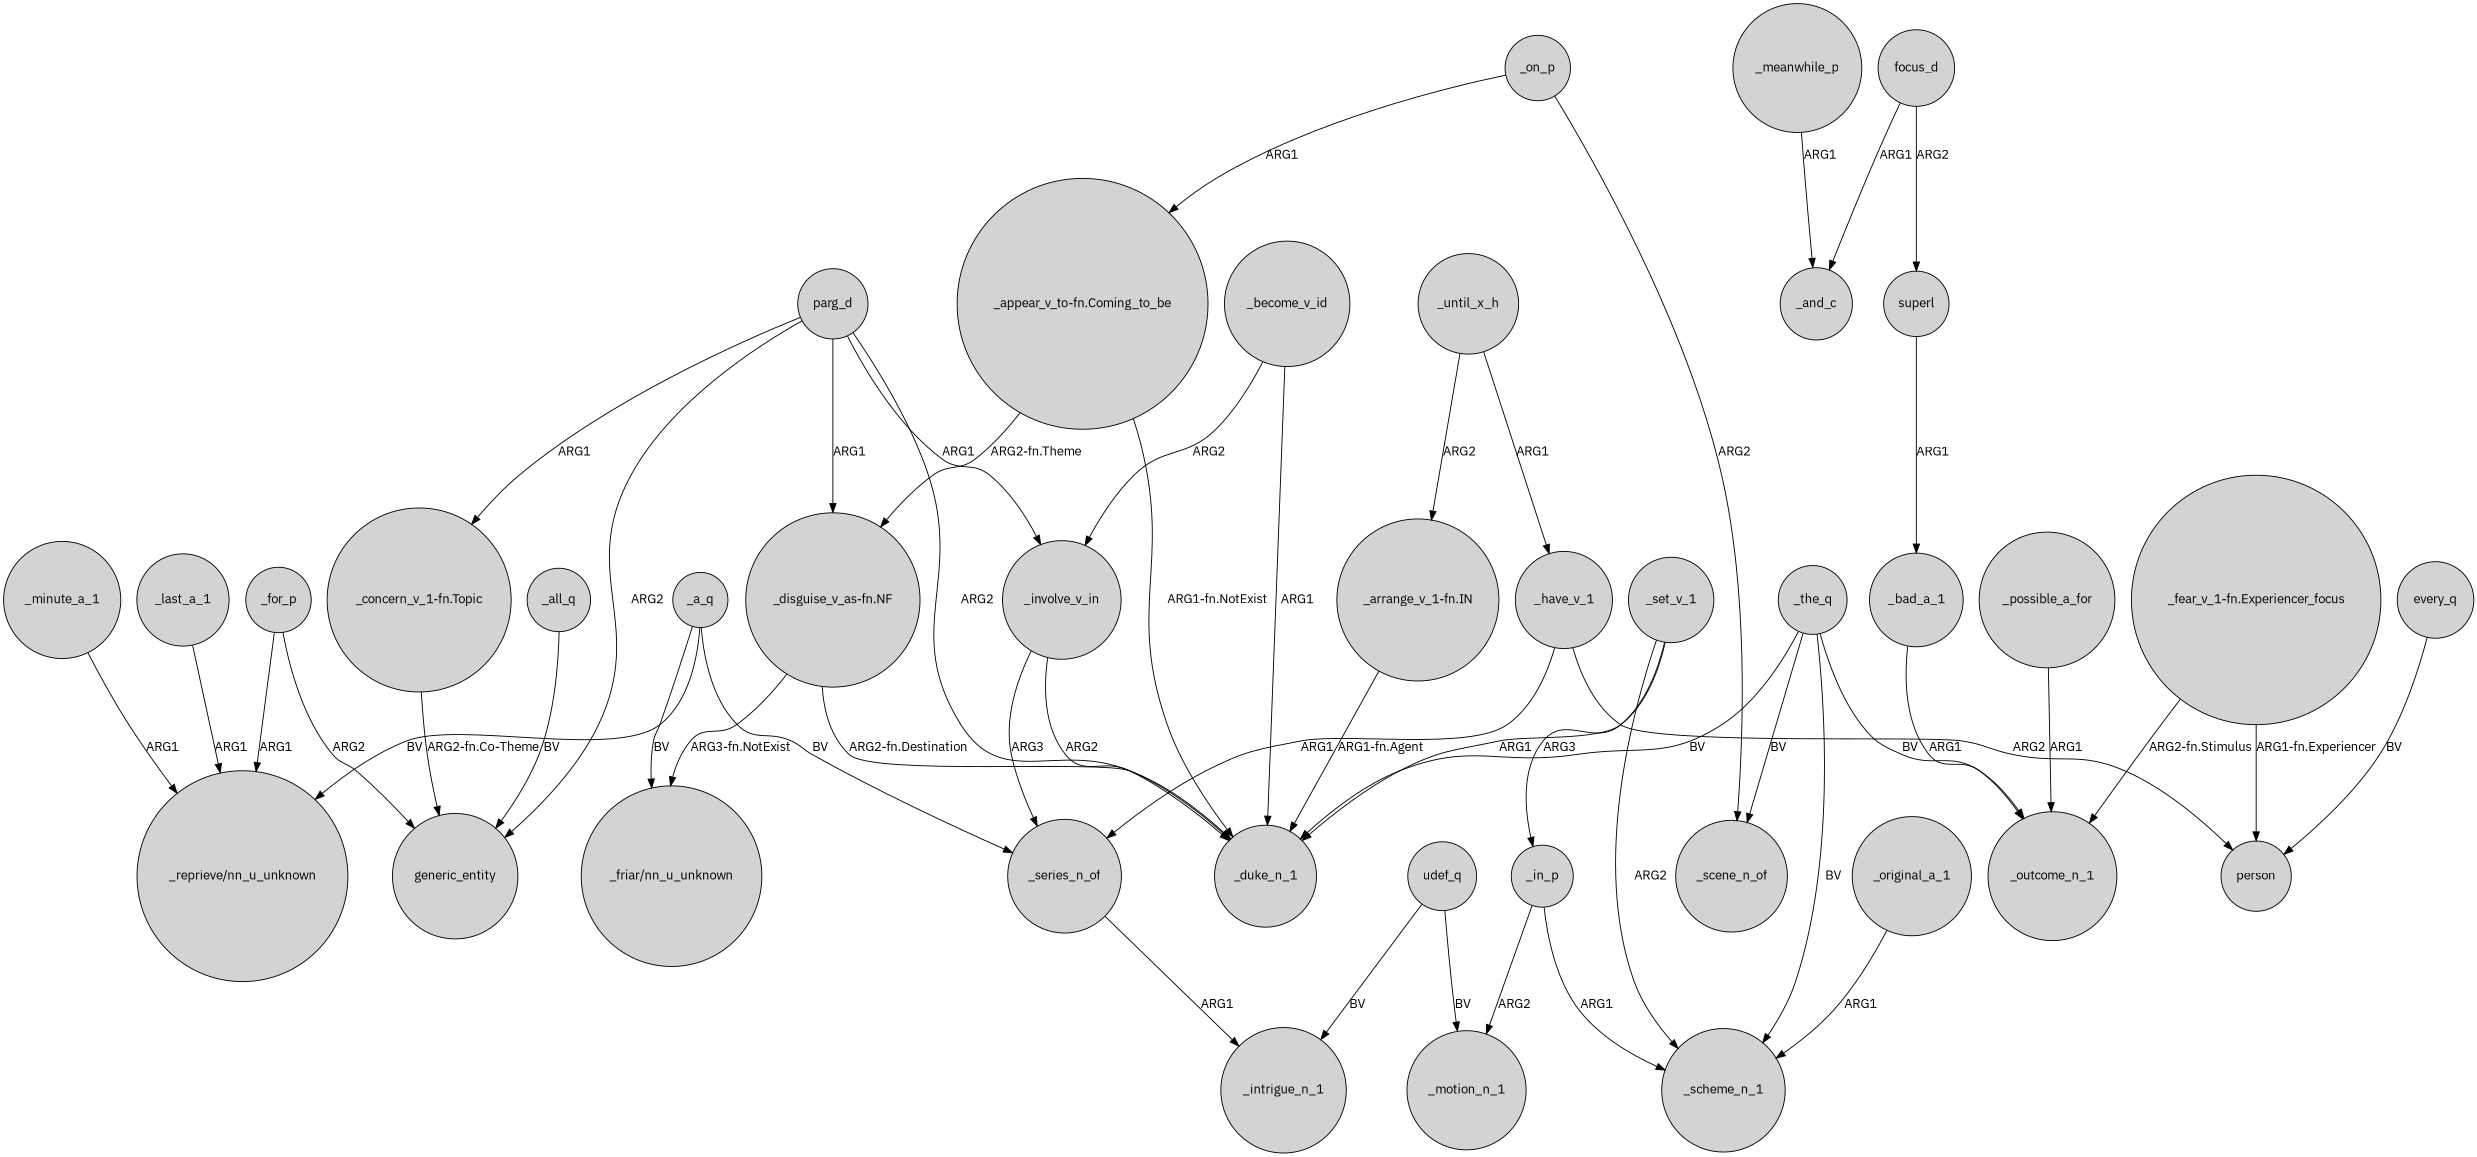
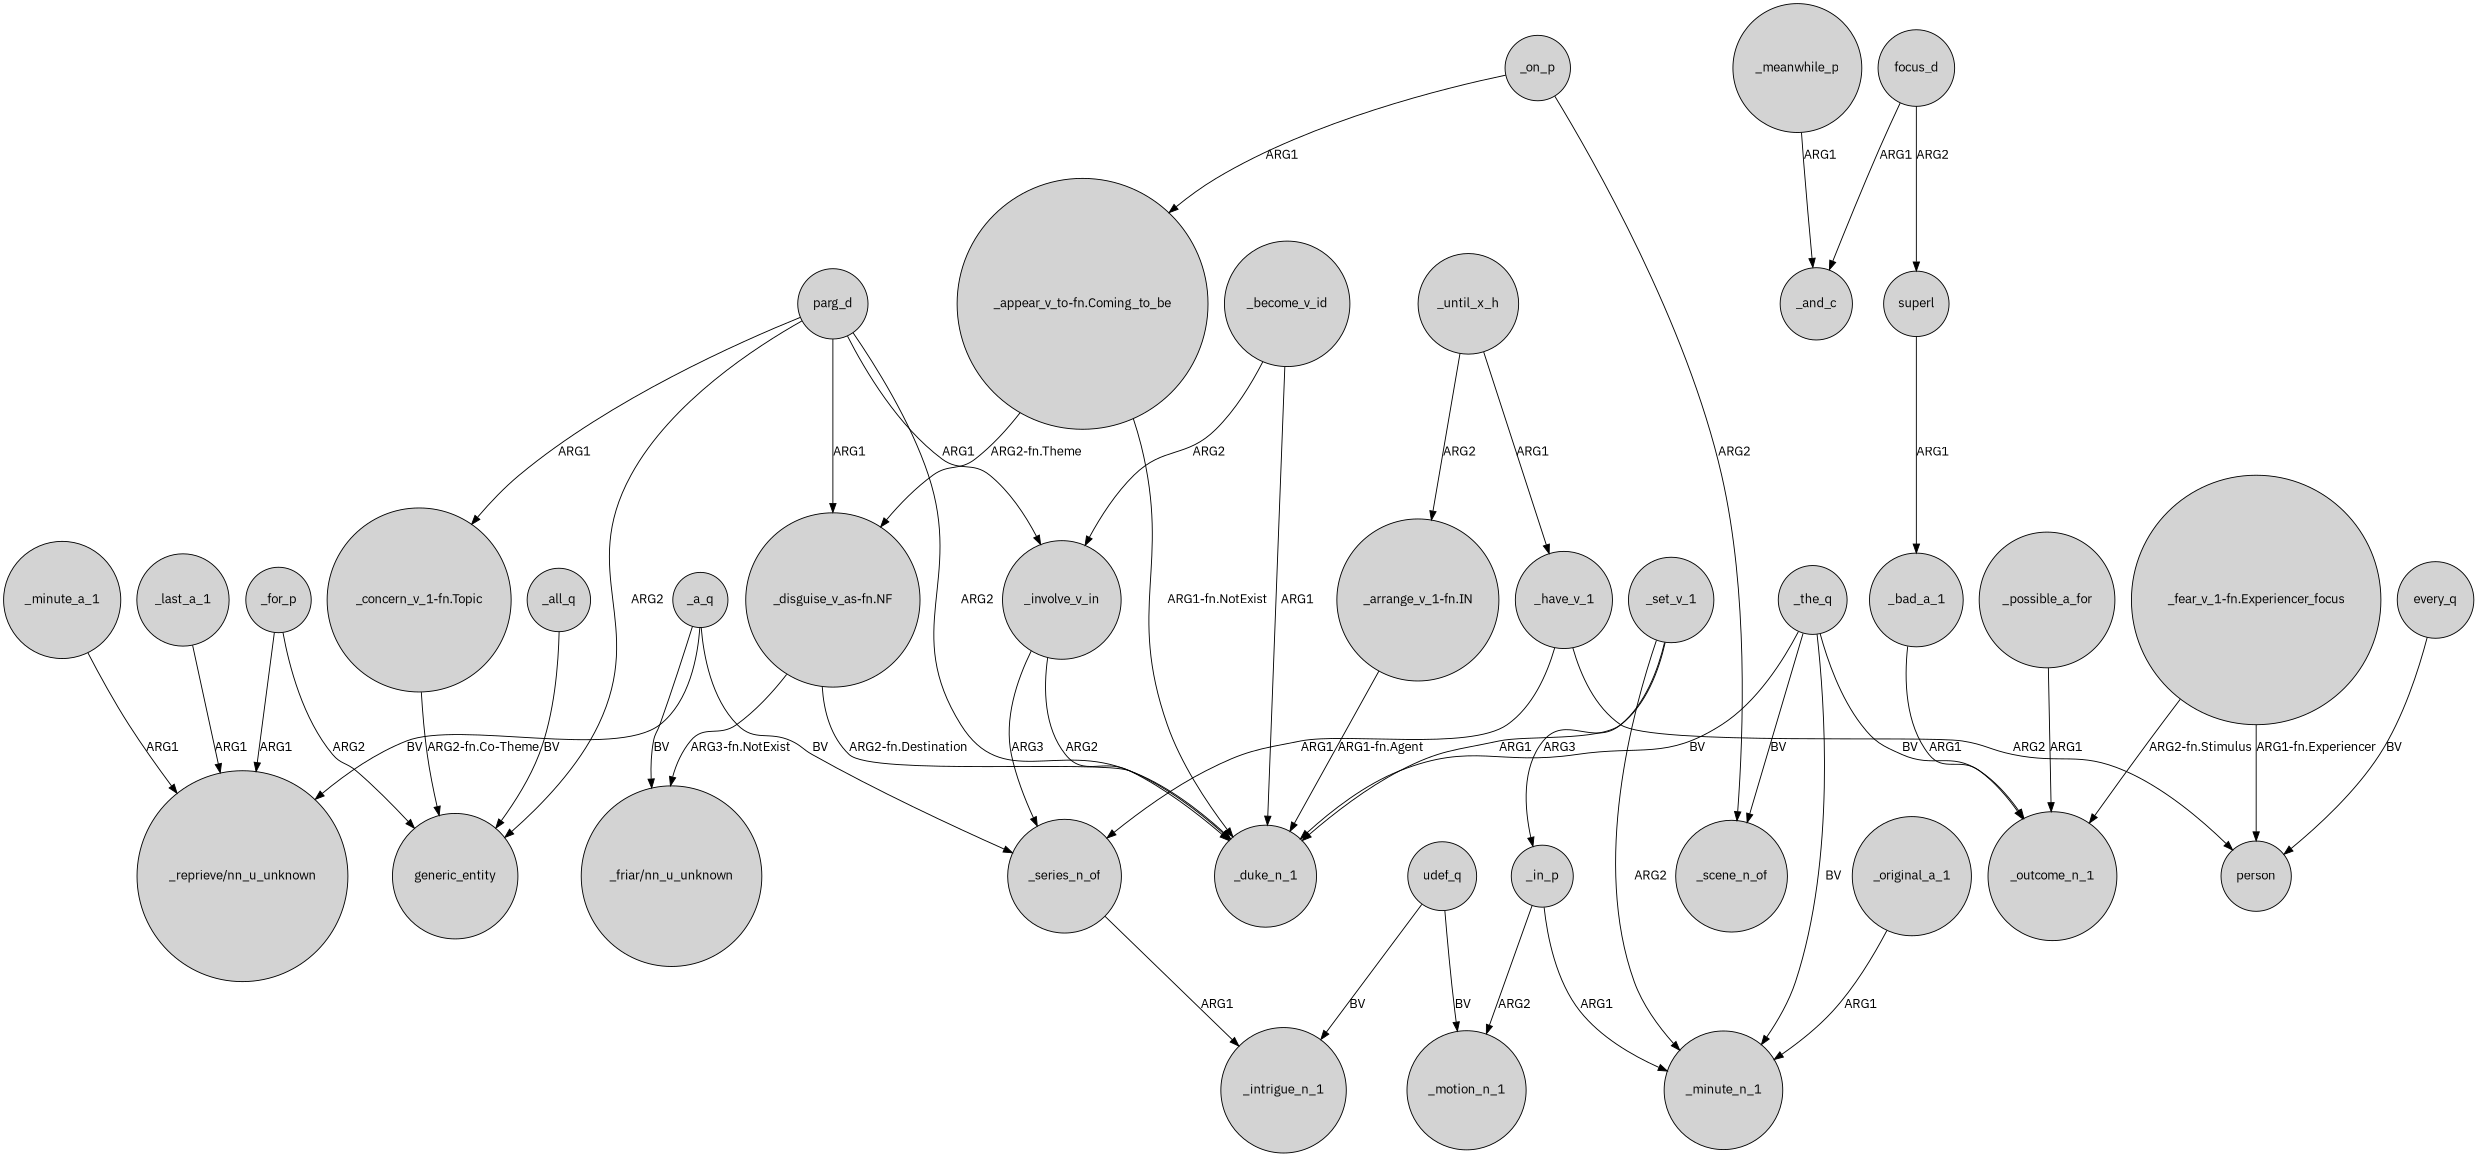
node "_scheme_n_1": label "_scheme_n_1" -> "_minute_n_1"
